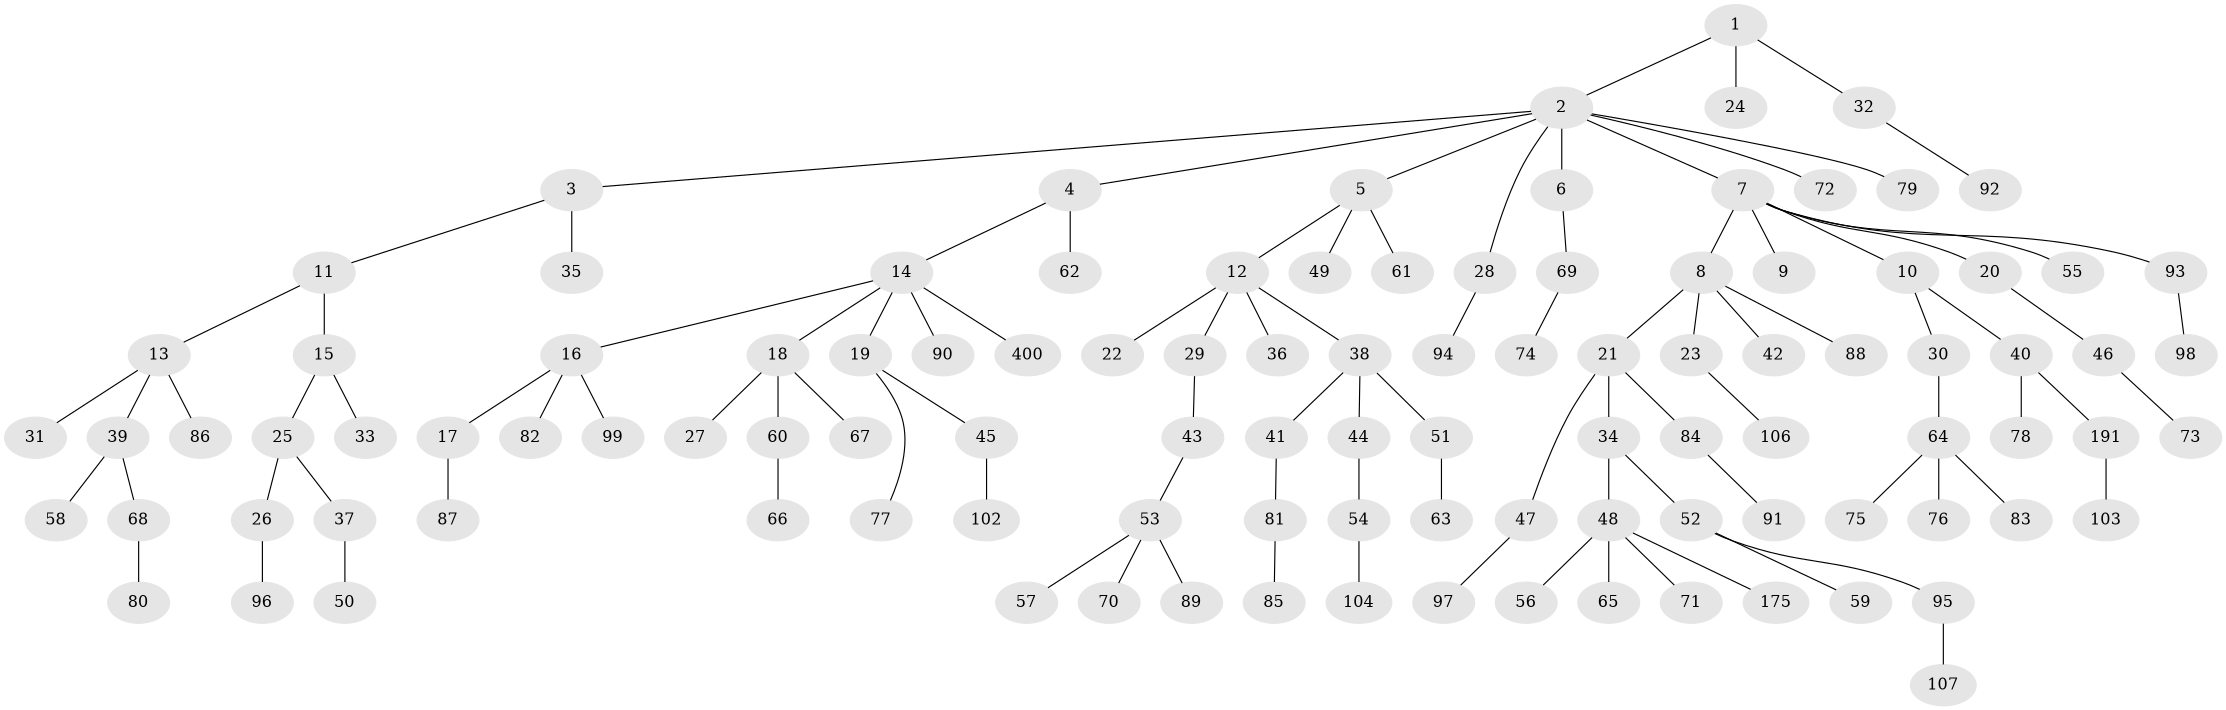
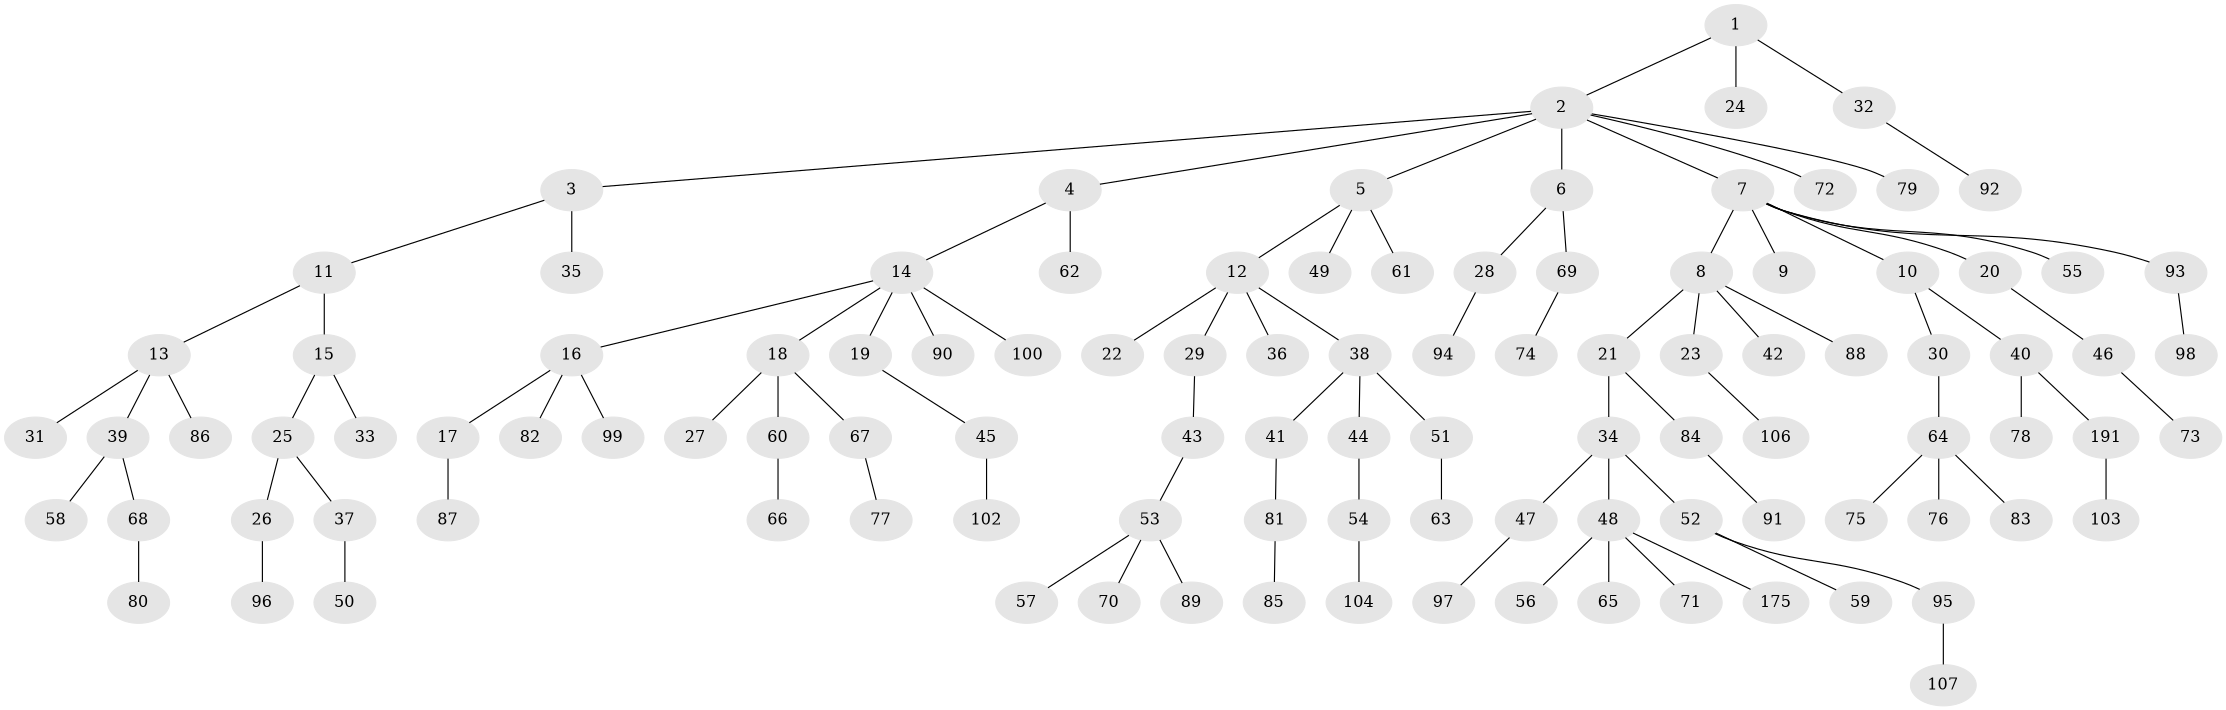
edge "2" -- "28": now "6" -- "28"
node "400": label "400" -> "100"
edge "19" -- "77": now "67" -- "77"
edge "21" -- "47": now "34" -- "47"
